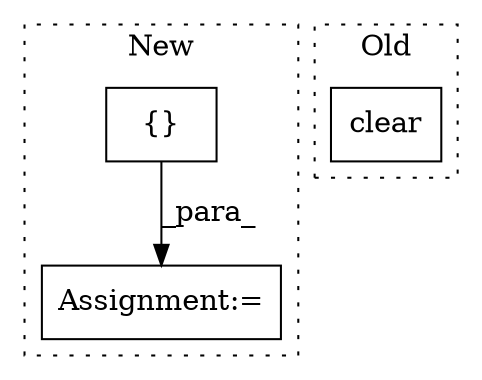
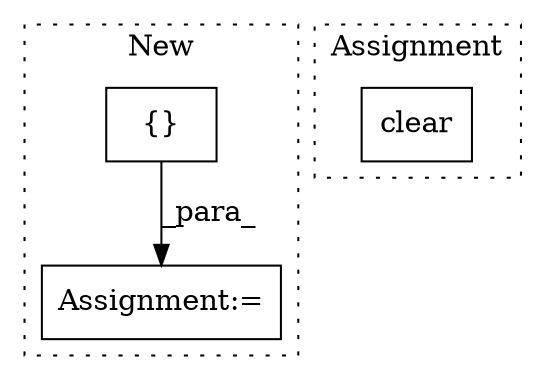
cluster "Old": label "Old" -> "Assignment"
